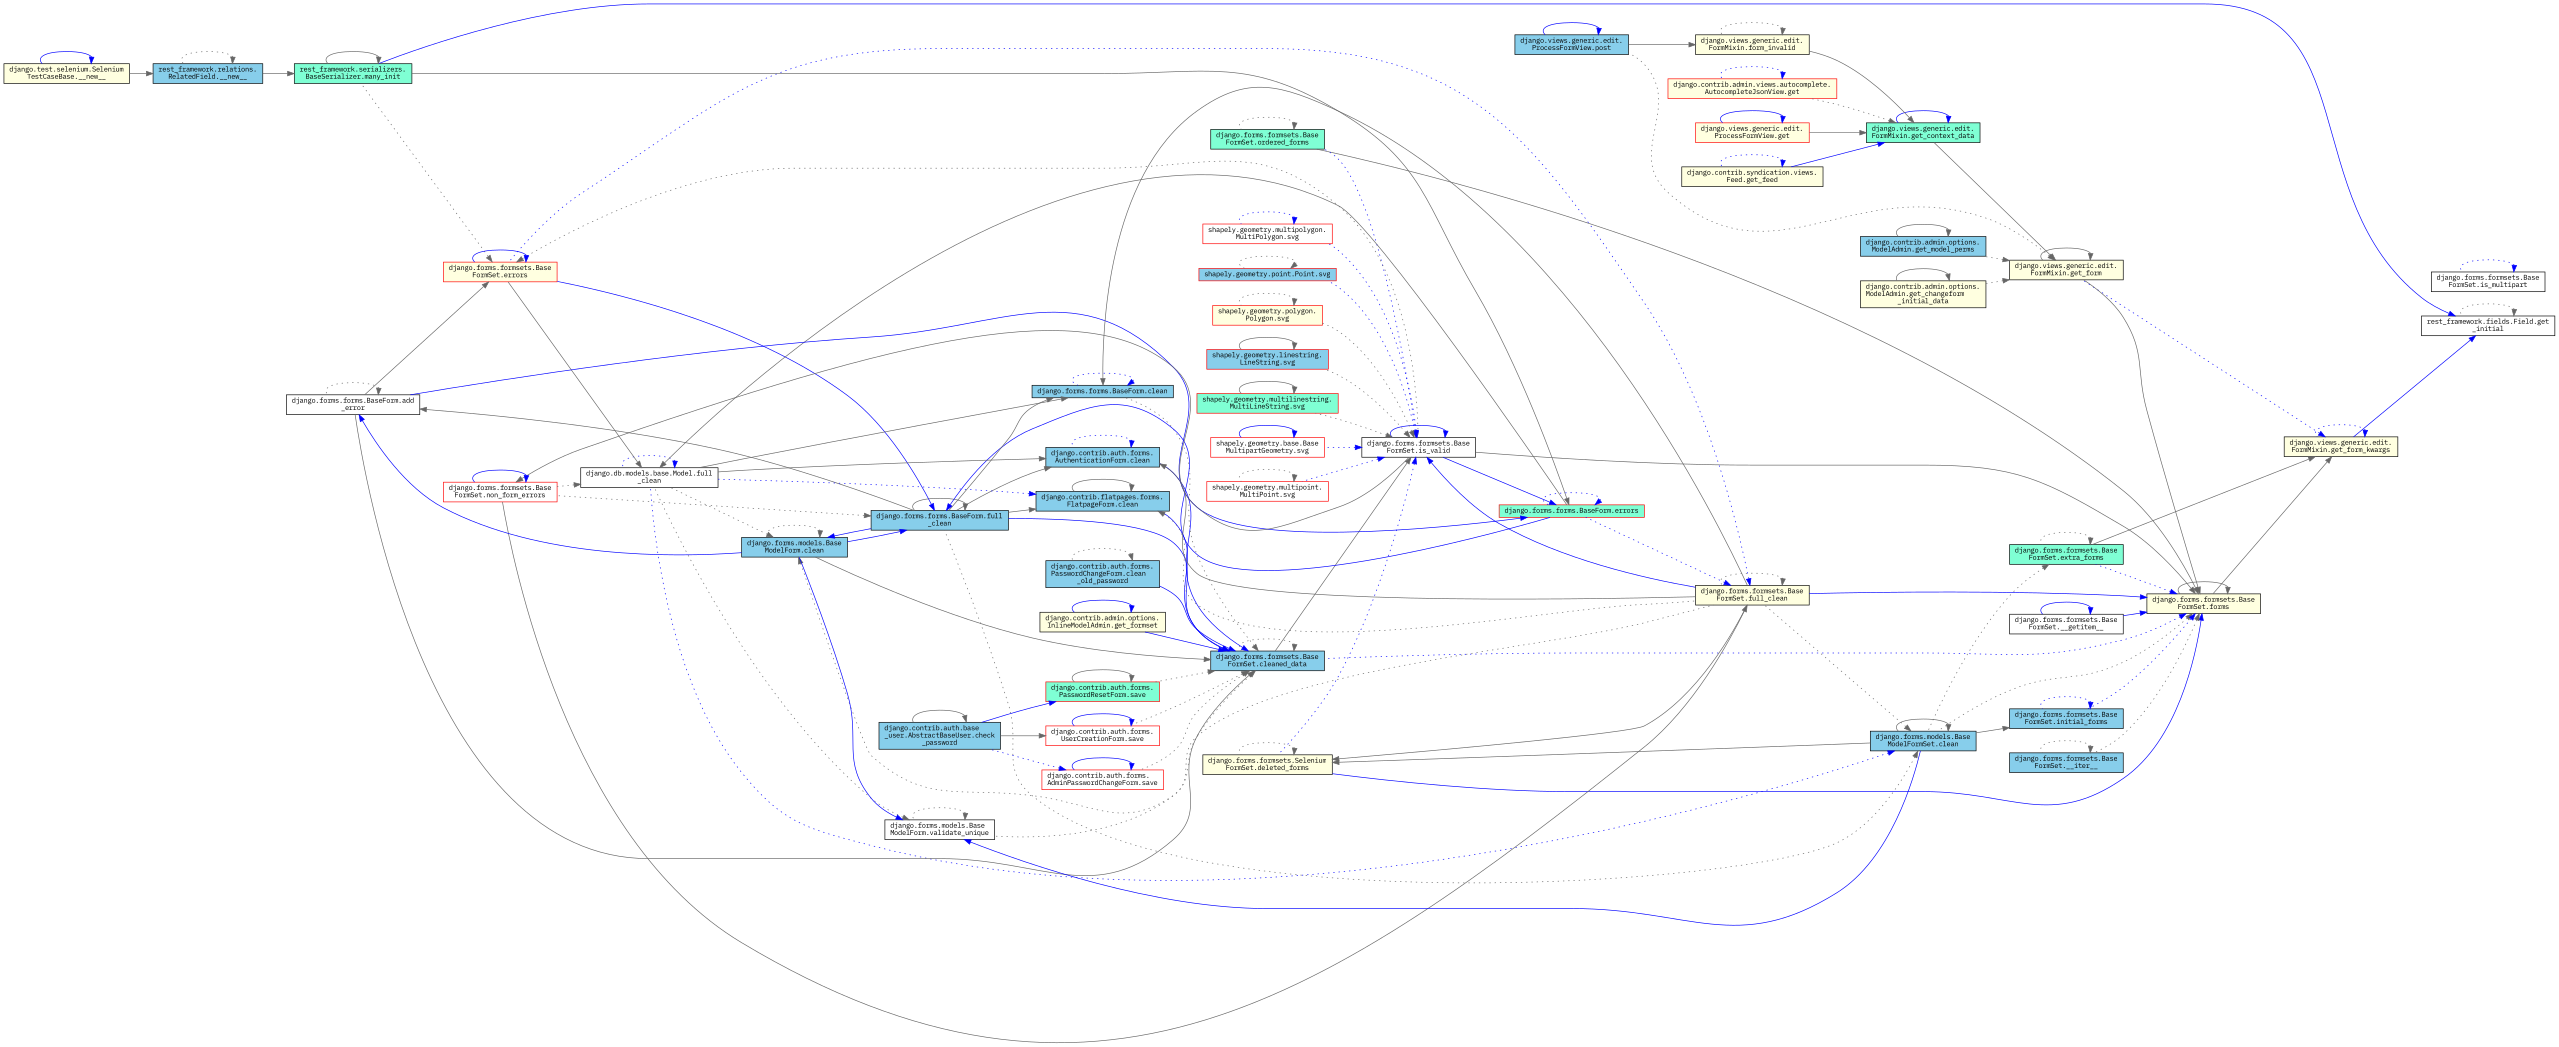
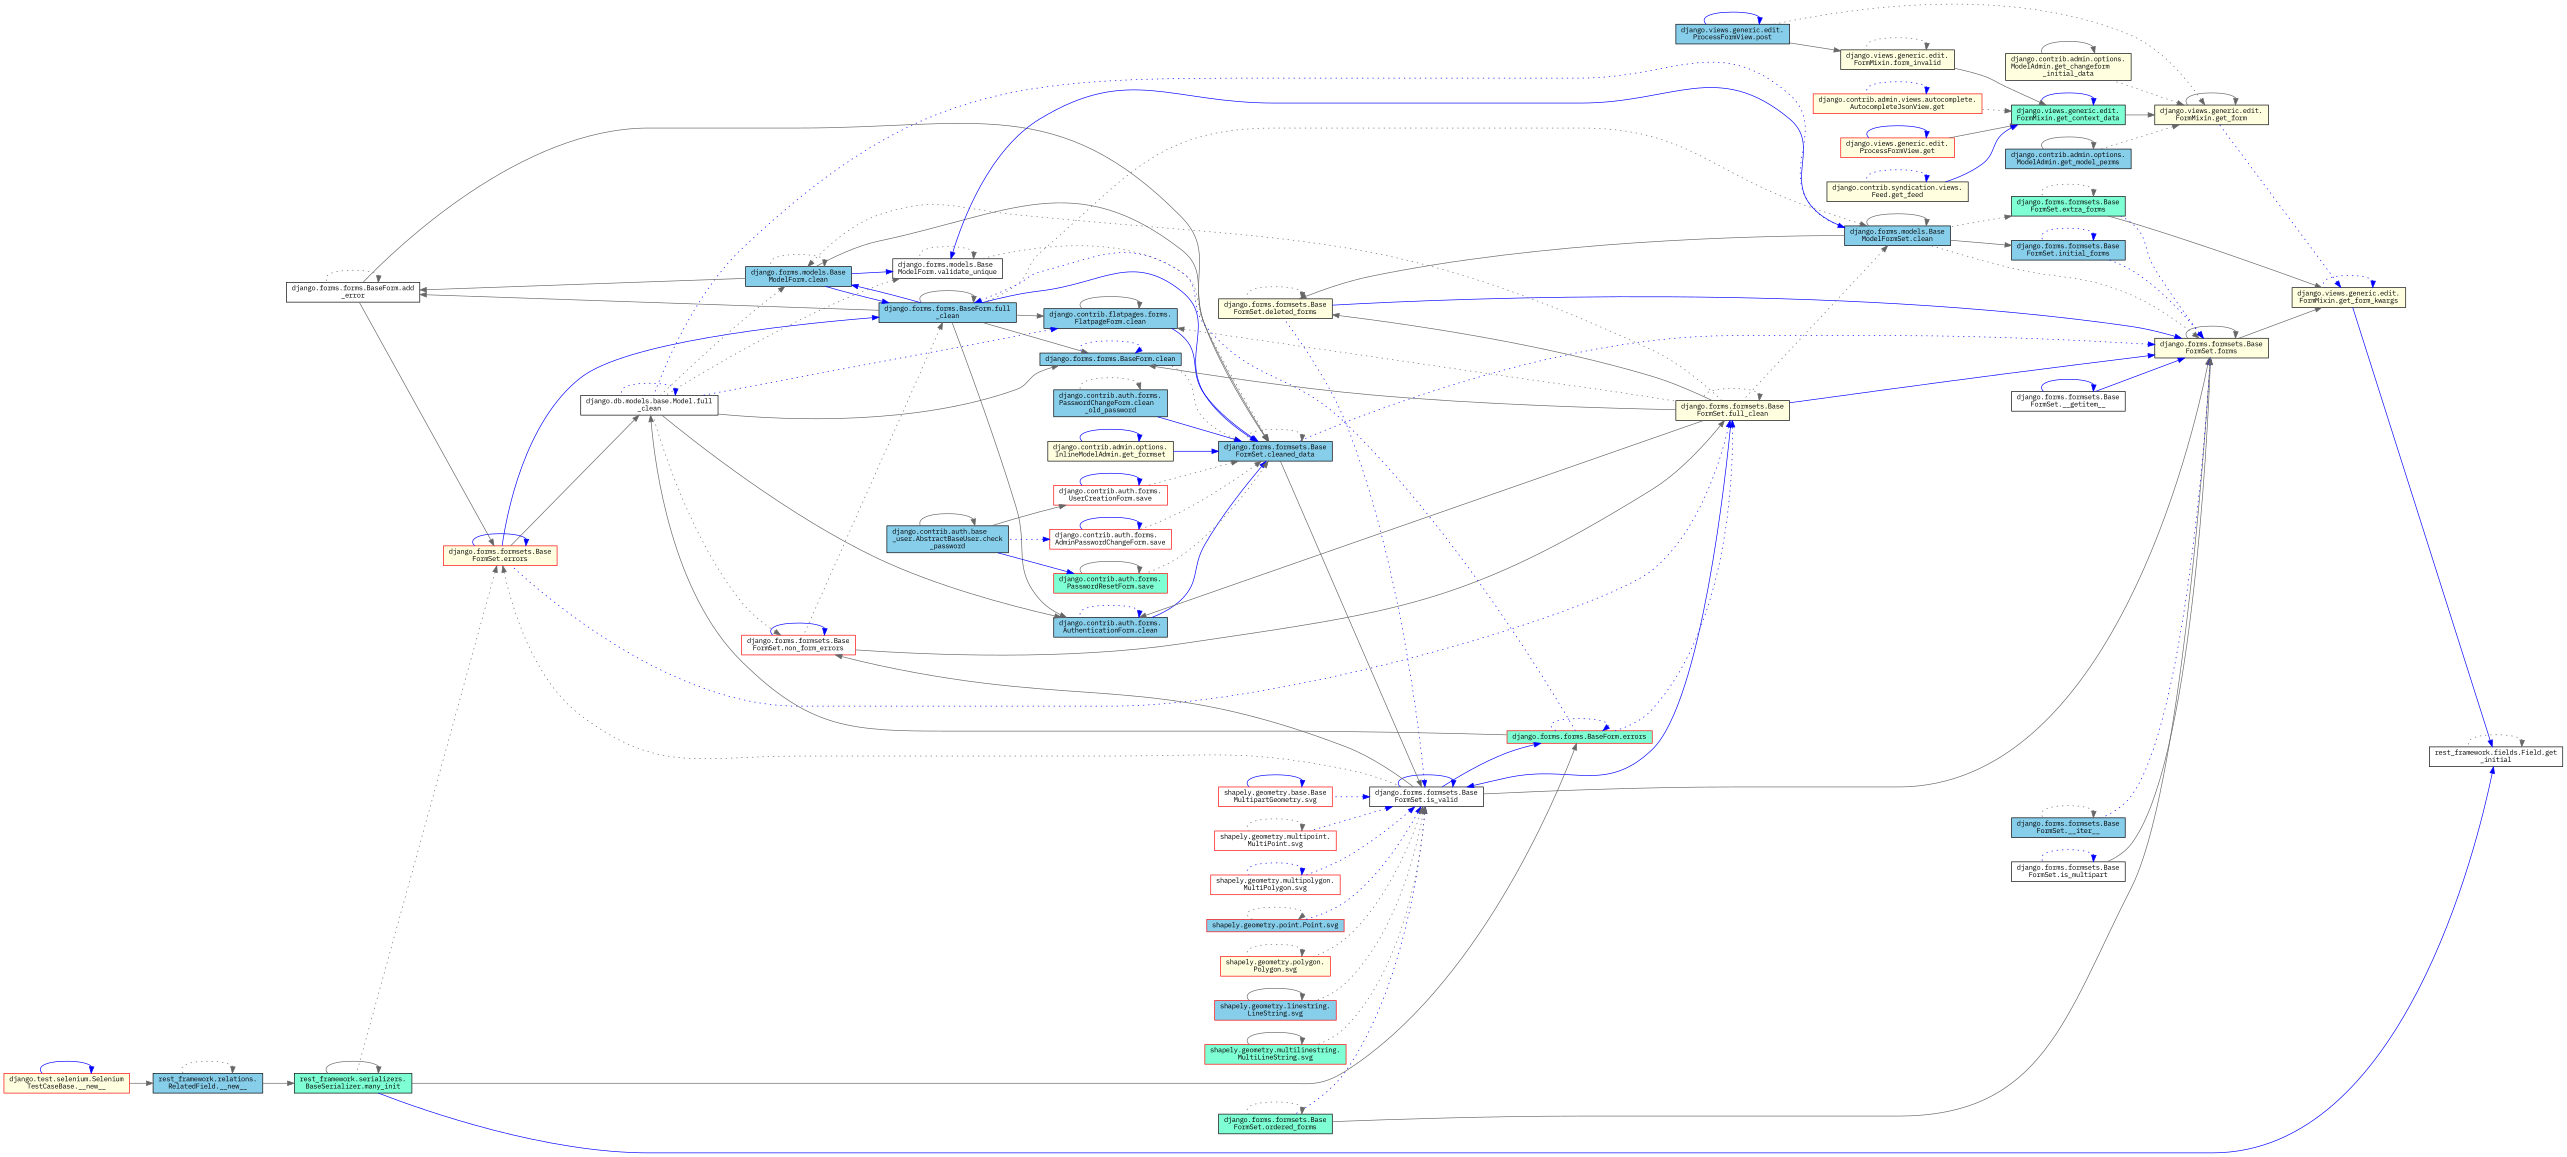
node "django.test.selenium.Selenium TestCaseBase.__new__": color black -> red
edge "django.forms.forms.BaseForm.add _error" -> "django.forms.forms.BaseForm.errors": removed
edge "django.views.generic.edit. FormMixin.get_form" -> "django.forms.formsets.Base FormSet.forms": now "django.forms.formsets.Base FormSet.is_multipart" -> "django.forms.formsets.Base FormSet.forms"
edge "django.forms.formsets.Base FormSet.non_form_errors" -> "django.db.models.base.Model.full _clean": reversed
edge "django.forms.models.Base ModelForm.clean" -> "django.forms.forms.BaseForm.add _error": color blue -> gray40
edge "django.forms.forms.BaseForm.errors" -> "django.forms.forms.BaseForm.full _clean": style solid -> dotted
edge "django.forms.formsets.Base FormSet.__iter__" -> "django.forms.formsets.Base FormSet.forms": color gray40 -> blue
node "django.forms.formsets.Selenium FormSet.deleted_forms": label "django.forms.formsets.Selenium FormSet.deleted_forms" -> "django.forms.formsets.Base FormSet.deleted_forms"
